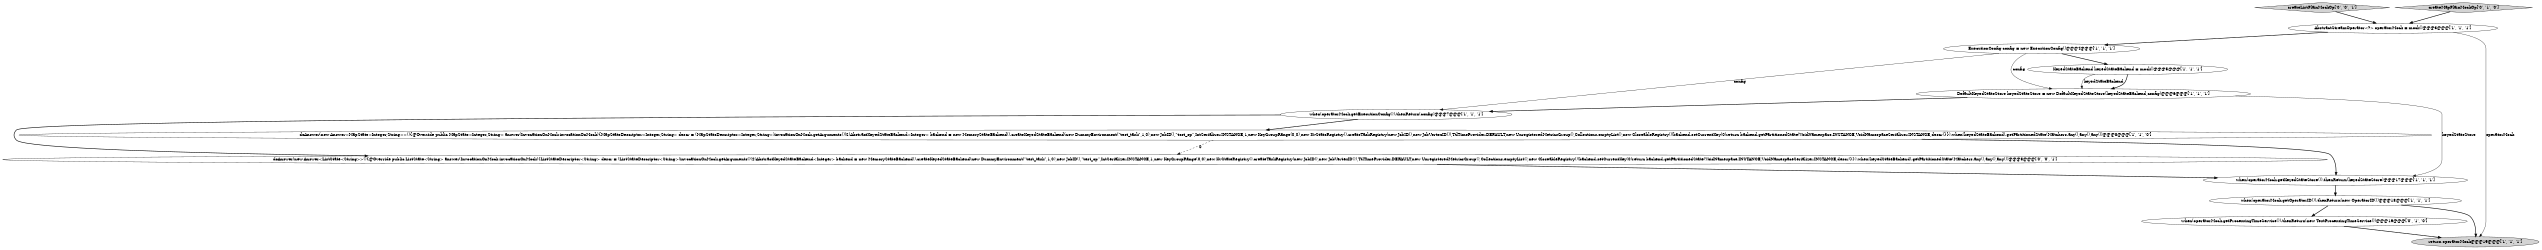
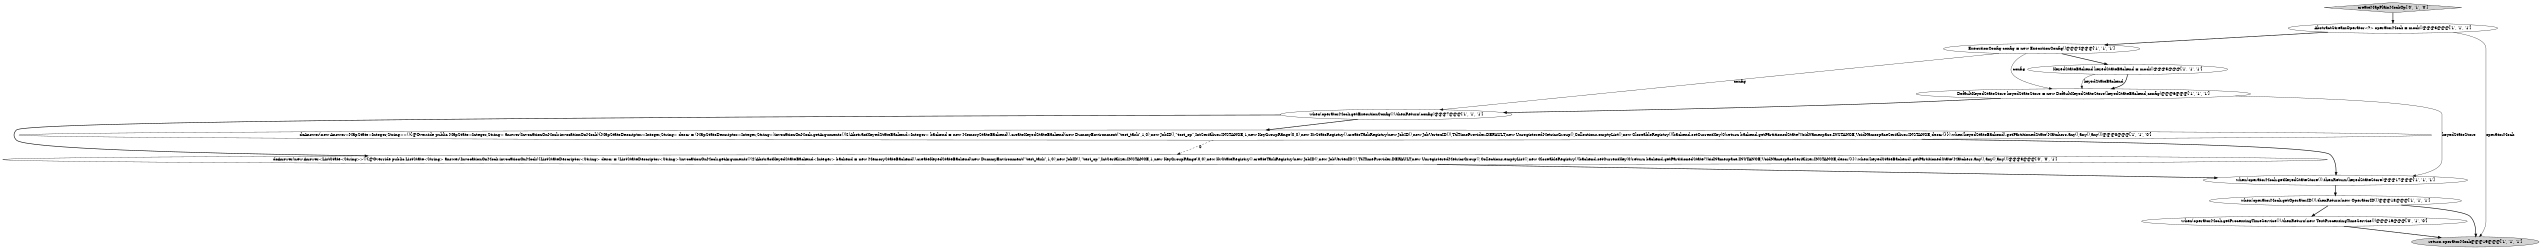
node "createListPlainMockOp['0', '0', '1']": removed
